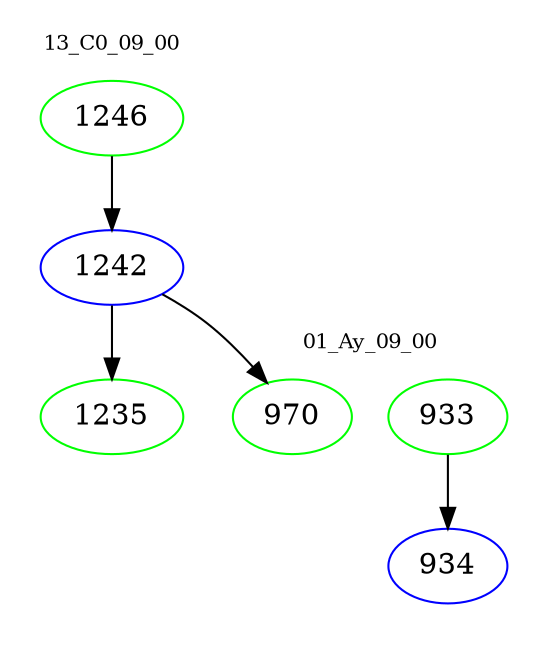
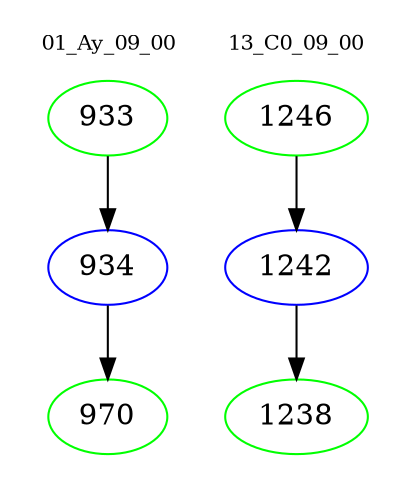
edge "1242" -> "970": now "934" -> "970"
node "1235": label "1235" -> "1238"
